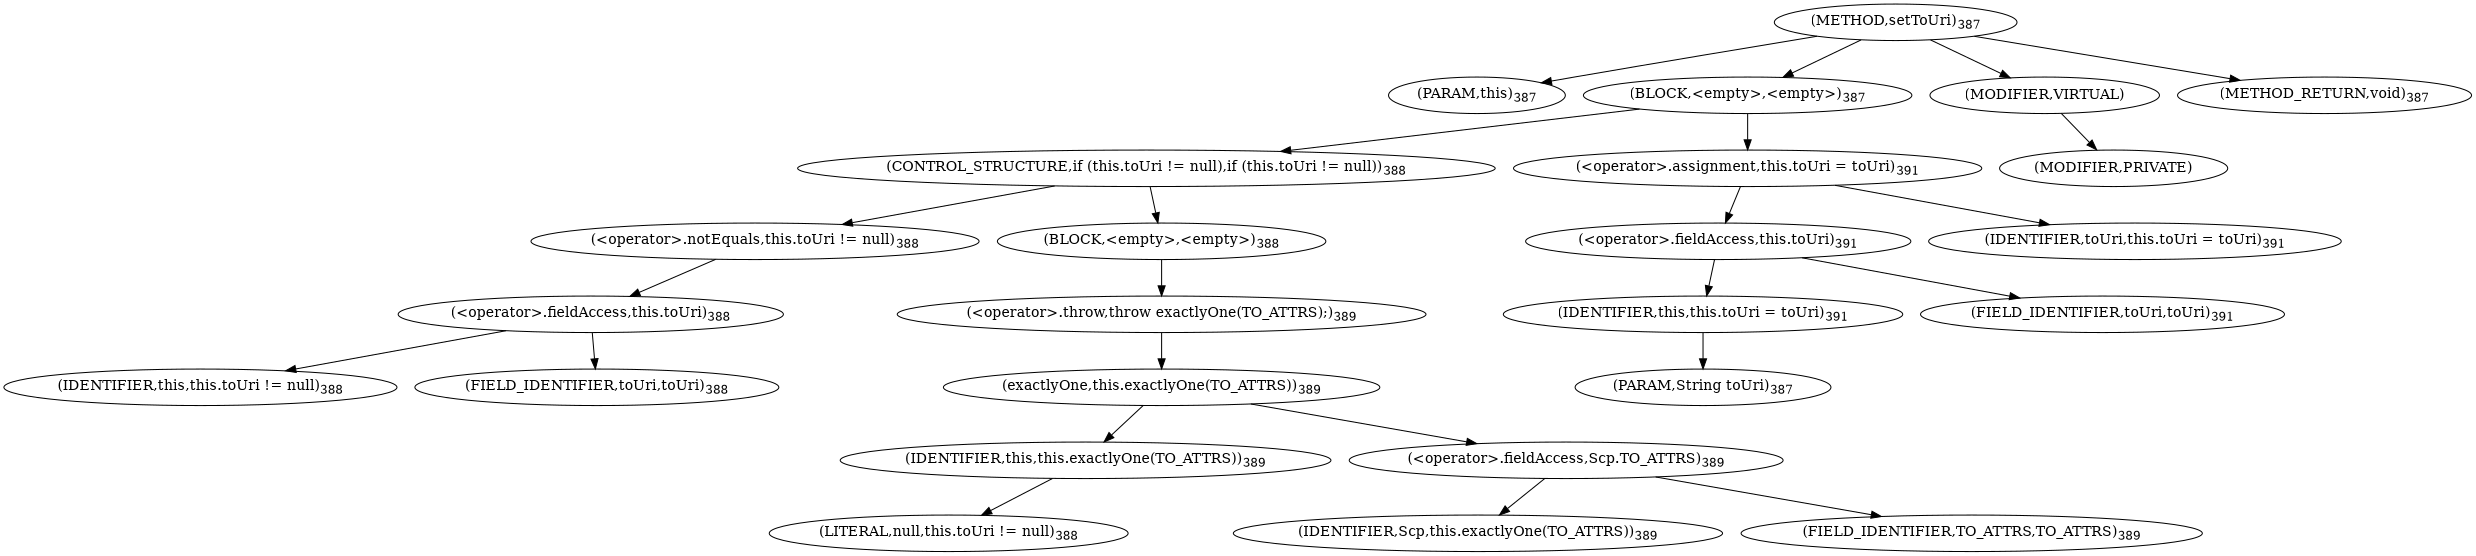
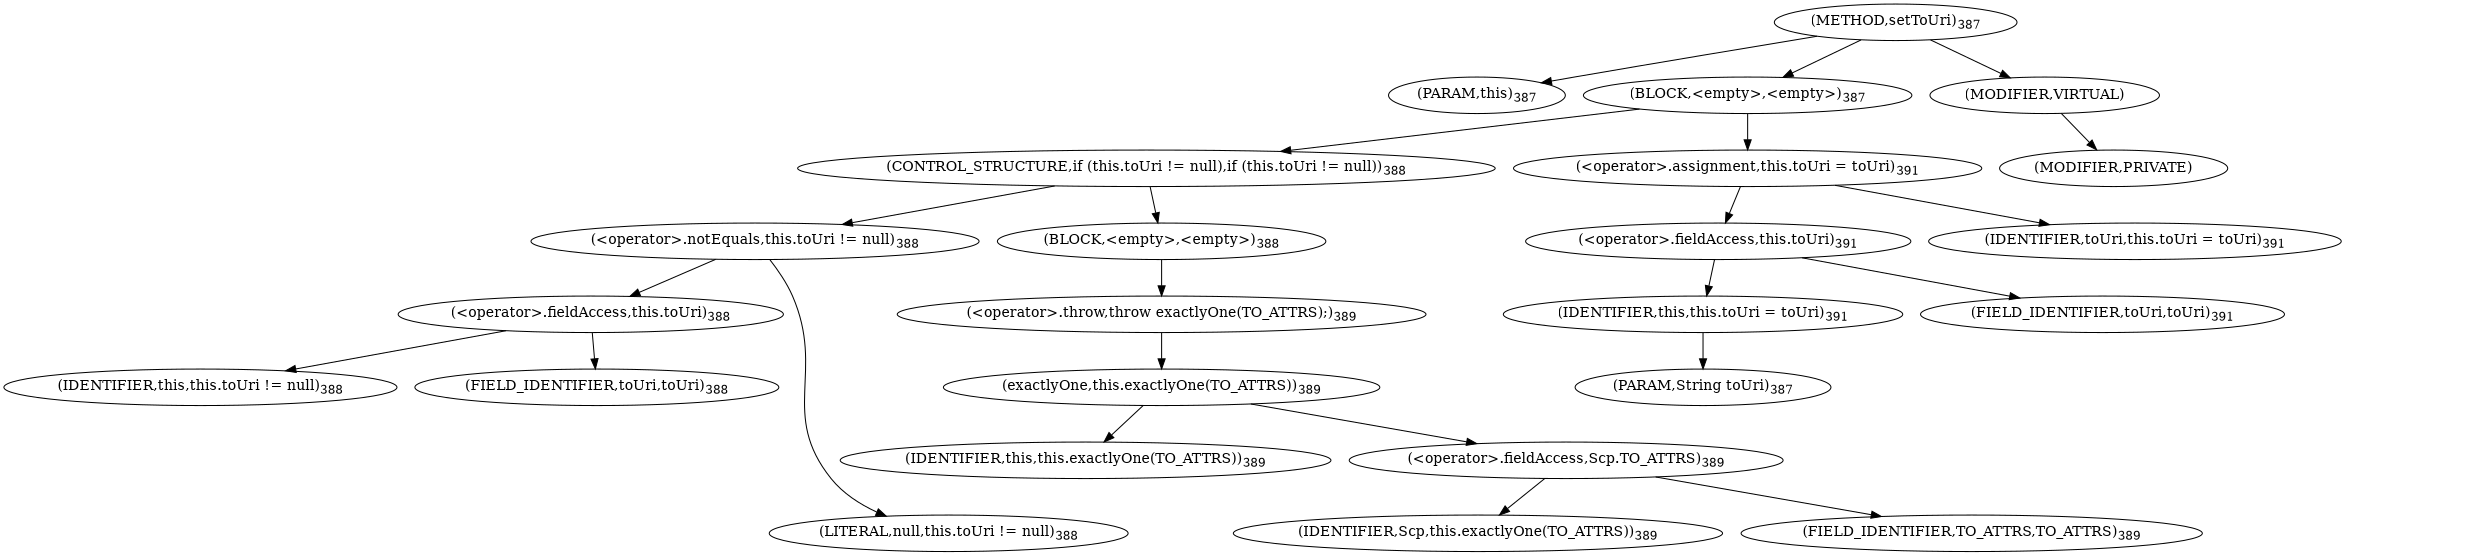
node "(METHOD_RETURN,void)": removed
edge "(IDENTIFIER,this,this.exactlyOne(TO_ATTRS))" -> "(LITERAL,null,this.toUri != null)": now "(<operator>.notEquals,this.toUri != null)" -> "(LITERAL,null,this.toUri != null)"
